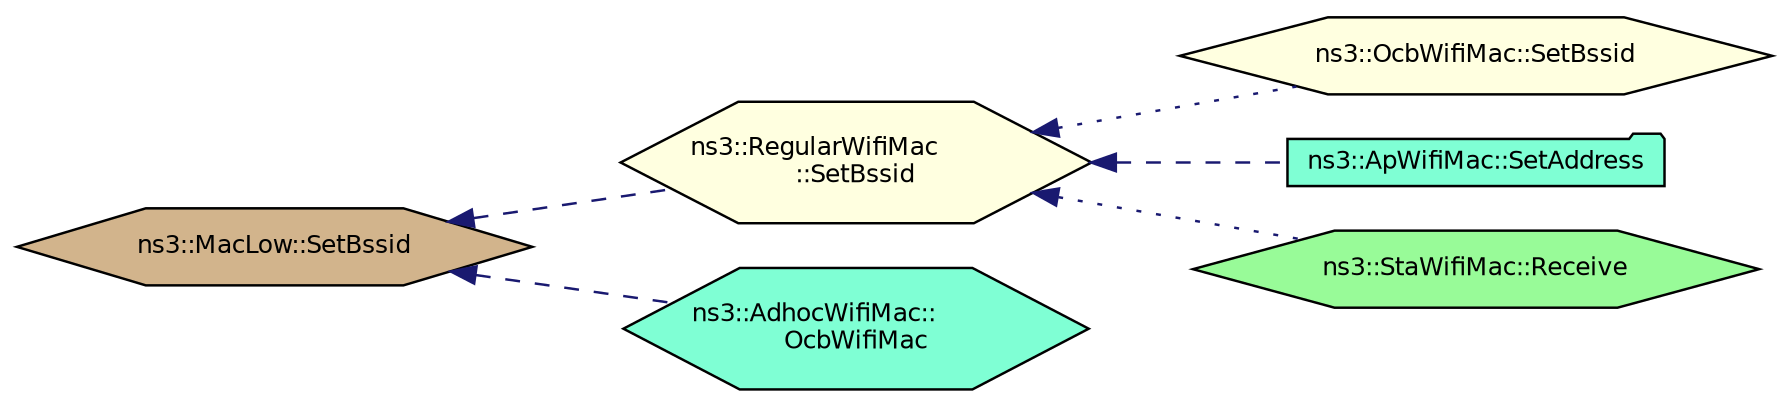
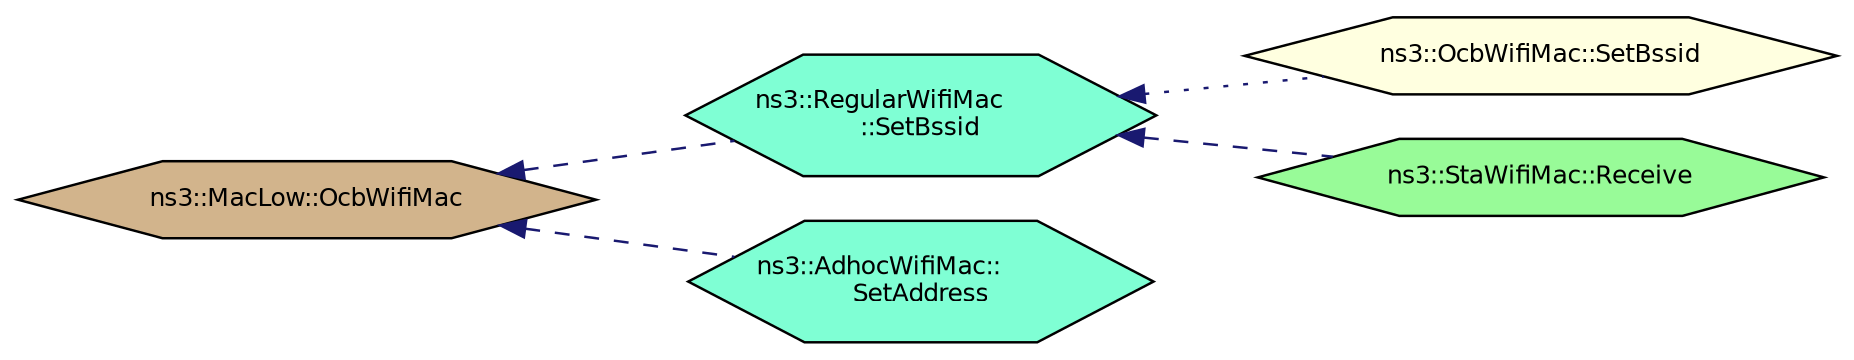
node "ns3::RegularWifiMac ::SetBssid": fillcolor lightyellow -> aquamarine
node "ns3::ApWifiMac::SetAddress": removed
edge "ns3::StaWifiMac::Receive" -> "ns3::RegularWifiMac ::SetBssid": style dotted -> dashed
node "ns3::MacLow::SetBssid": label "ns3::MacLow::SetBssid" -> "ns3::MacLow::OcbWifiMac"
node "ns3::AdhocWifiMac:: OcbWifiMac": label "ns3::AdhocWifiMac:: OcbWifiMac" -> "ns3::AdhocWifiMac:: SetAddress"
